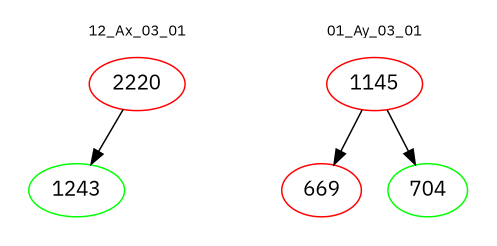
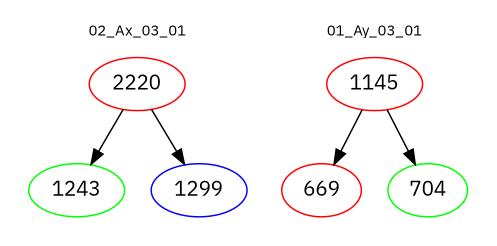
cluster "12_Ax_03_01": label "12_Ax_03_01" -> "02_Ax_03_01"
node "1299": added
